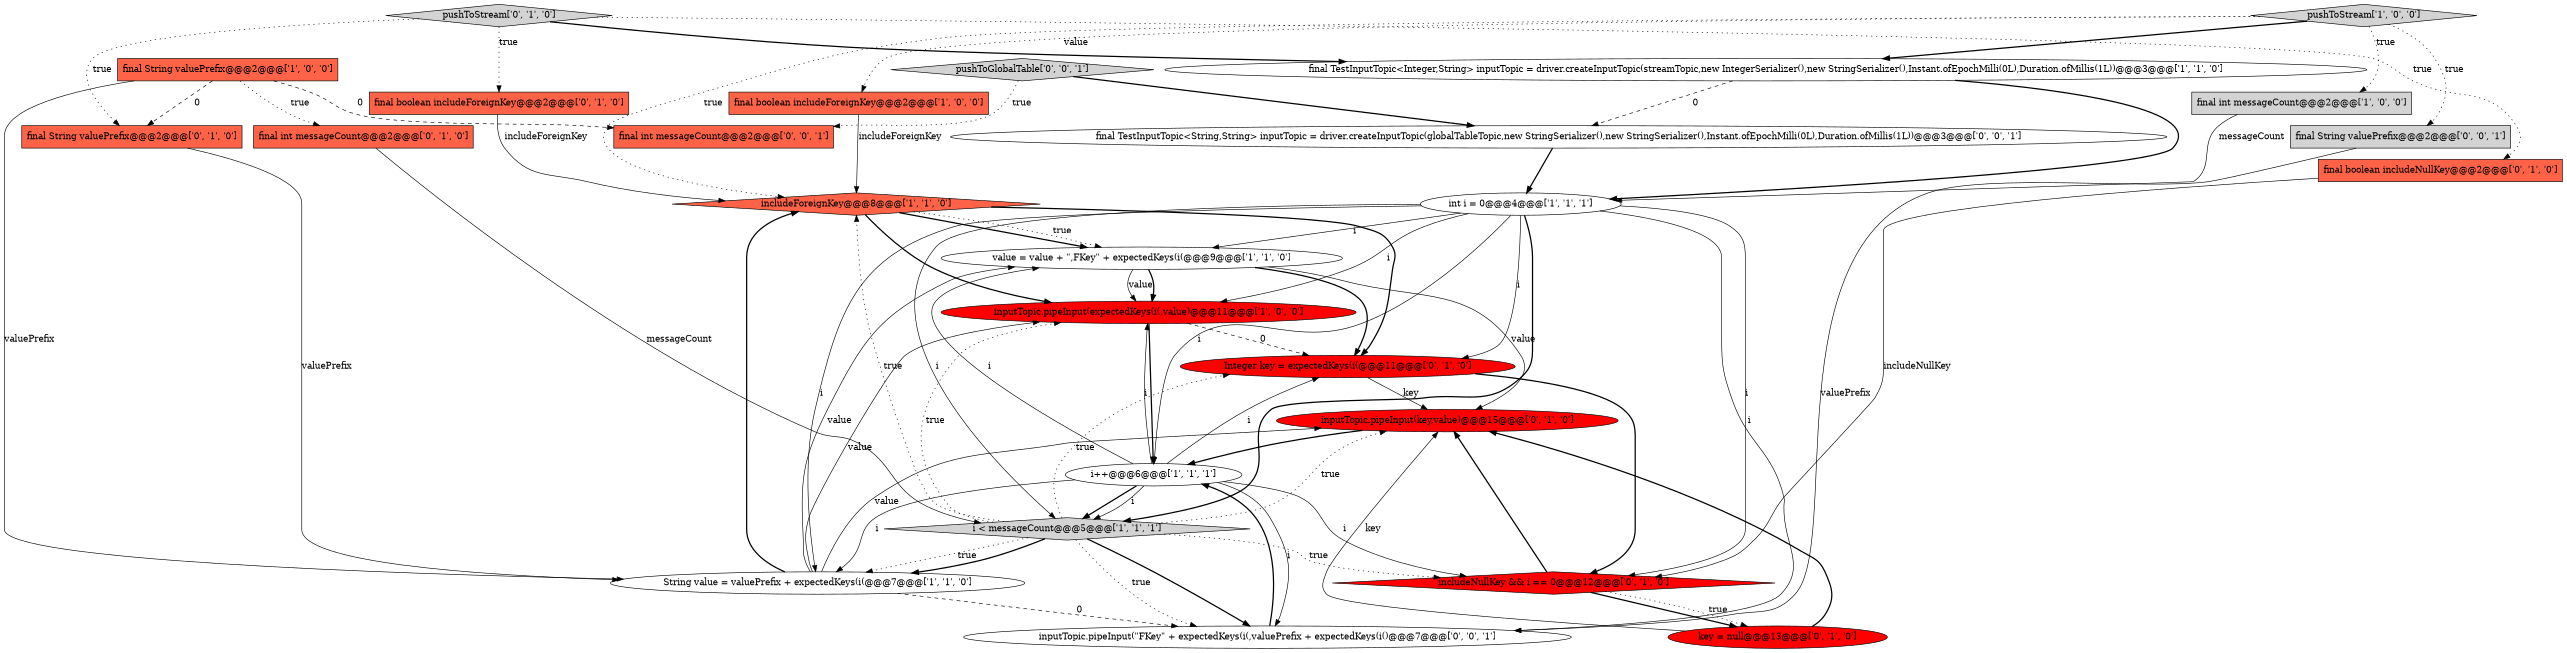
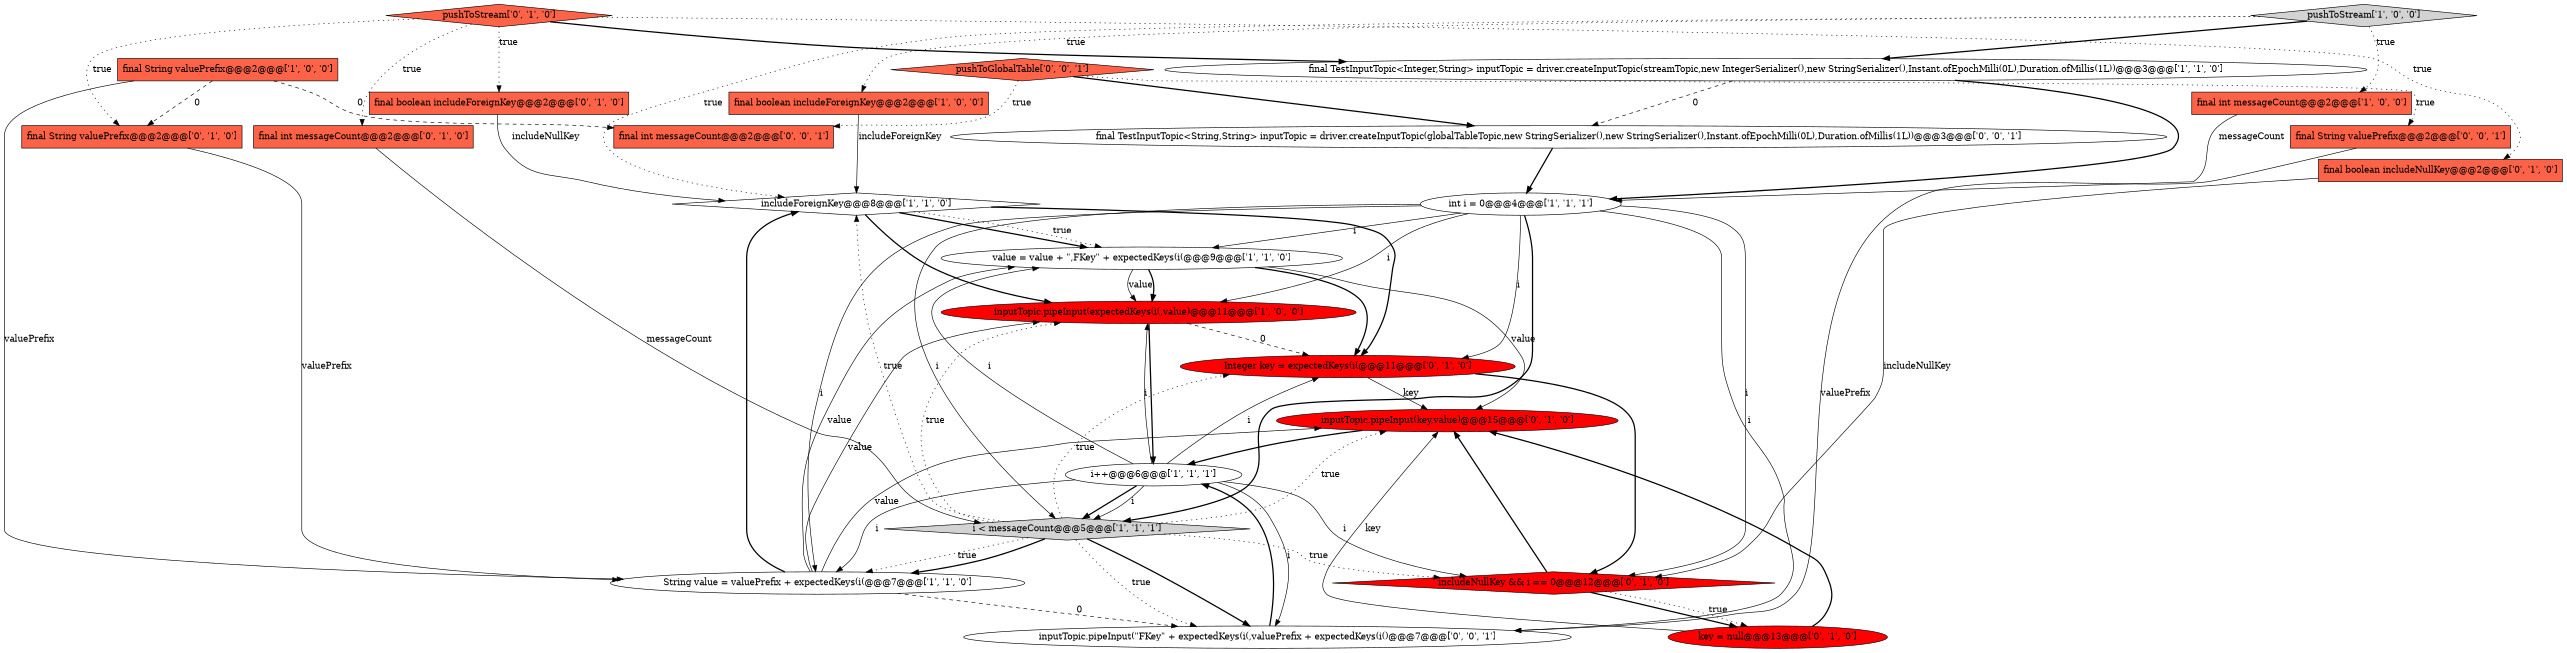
node "pushToStream['0', '1', '0']": fillcolor lightgray -> tomato
edge "pushToStream['1', '0', '0']" -> "final boolean includeForeignKey@@@2@@@['1', '0', '0']": label "value" -> "true"
edge "pushToStream['1', '0', '0']" -> "final String valuePrefix@@@2@@@['0', '0', '1']": now "pushToGlobalTable['0', '0', '1']" -> "final String valuePrefix@@@2@@@['0', '0', '1']"
node "pushToGlobalTable['0', '0', '1']": fillcolor lightgray -> tomato
node "final int messageCount@@@2@@@['1', '0', '0']": fillcolor lightgray -> tomato
edge "final String valuePrefix@@@2@@@['1', '0', '0']" -> "final int messageCount@@@2@@@['0', '1', '0']": now "pushToStream['0', '1', '0']" -> "final int messageCount@@@2@@@['0', '1', '0']"
edge "final boolean includeForeignKey@@@2@@@['0', '1', '0']" -> "includeForeignKey@@@8@@@['1', '1', '0']": label "includeForeignKey" -> "includeNullKey"
node "final String valuePrefix@@@2@@@['0', '0', '1']": fillcolor lightgray -> tomato
node "includeForeignKey@@@8@@@['1', '1', '0']": fillcolor tomato -> white
edge "int i = 0@@@4@@@['1', '1', '1']" -> "i++@@@6@@@['1', '1', '1']": removed, label "i"
